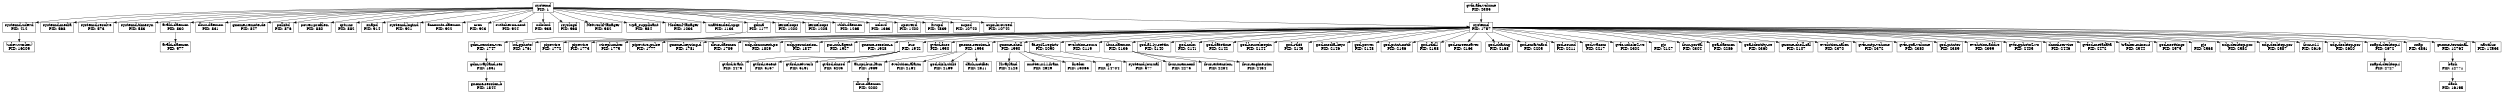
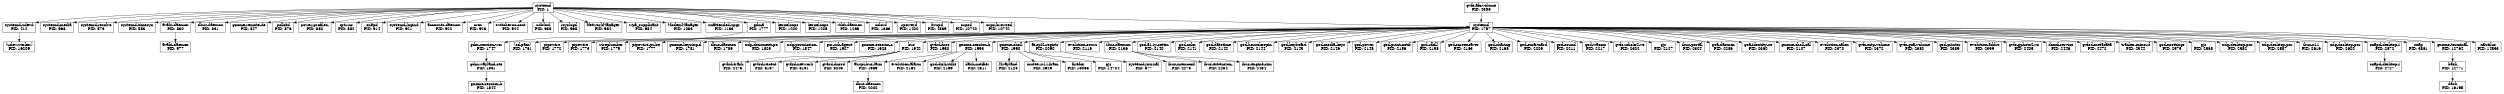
node "gdm3 PID: 1177": label "gdm3 PID: 1177" -> "gdm3 PID: 1777"
node "(sd-gphoto) PID: 1761": label "(sd-gphoto) PID: 1761" -> "(sd-pam) PID: 1761"
node "gsd-rtkit PID: 2145": label "gsd-rtkit PID: 2145" -> "gsd-keyboard PID: 2145"
